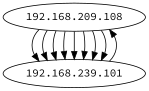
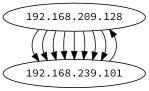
node "192.168.209.108": label "192.168.209.108" -> "192.168.209.128"
